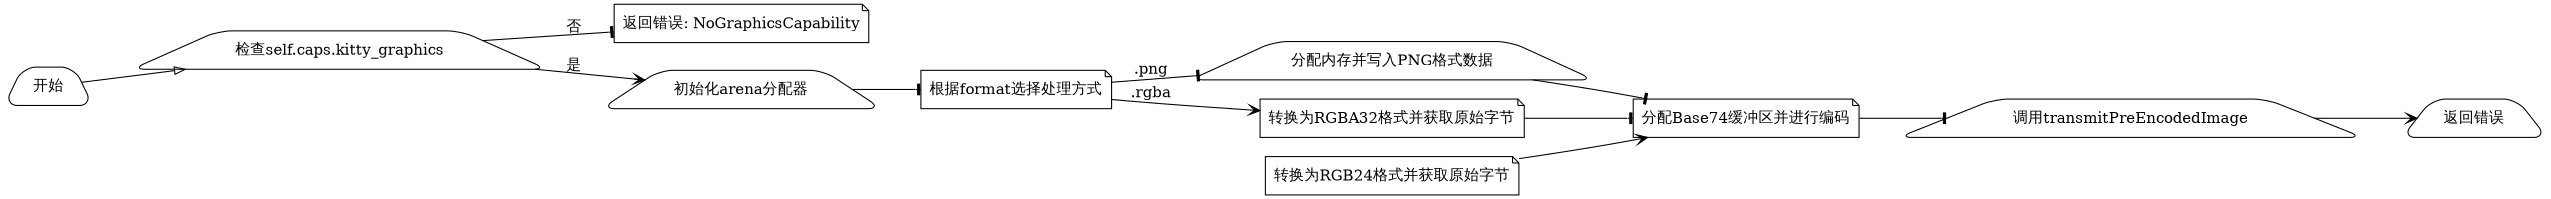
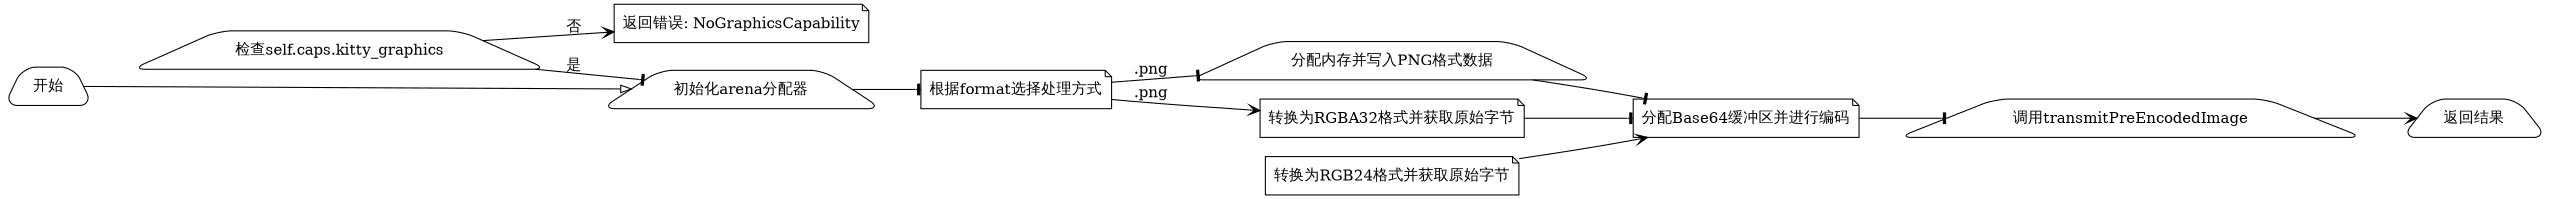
edge "检查self.caps.kitty_graphics" -> "返回错误: NoGraphicsCapability": arrowhead tee -> vee
edge "检查self.caps.kitty_graphics" -> "初始化arena分配器": arrowhead vee -> tee
edge "开始" -> "检查self.caps.kitty_graphics": now "开始" -> "初始化arena分配器"
edge "根据format选择处理方式" -> "转换为RGBA32格式并获取原始字节": label ".rgba" -> ".png"
node "分配Base74缓冲区并进行编码": label "分配Base74缓冲区并进行编码" -> "分配Base64缓冲区并进行编码"
node "返回错误": label "返回错误" -> "返回结果"
